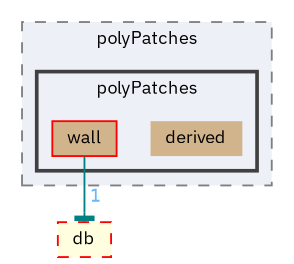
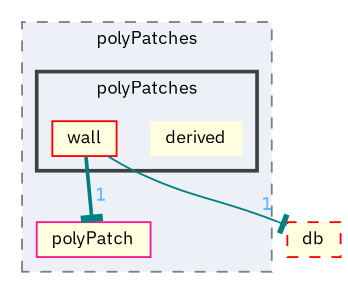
node "wall": fillcolor tan -> lightyellow
node "derived": fillcolor tan -> lightyellow
node "polyPatch": added
